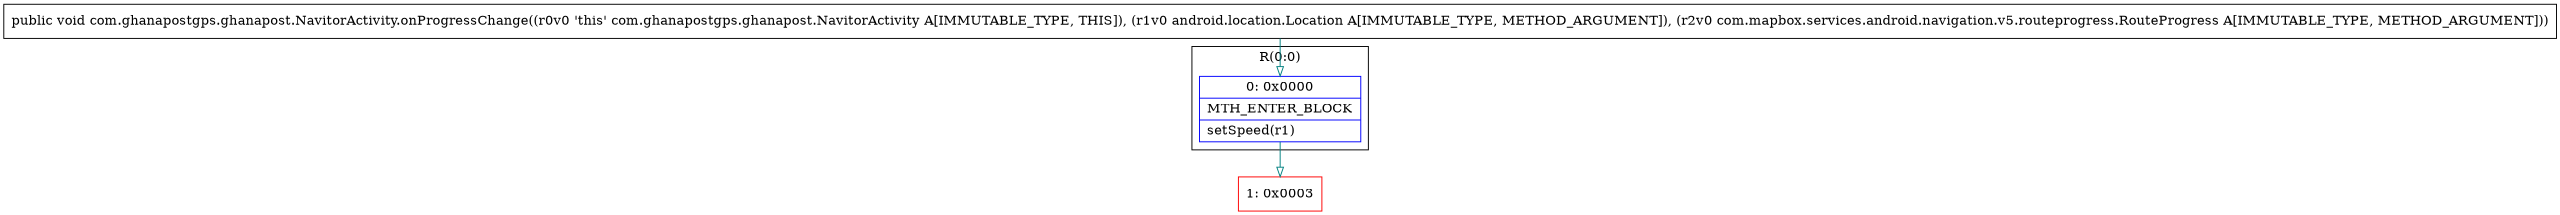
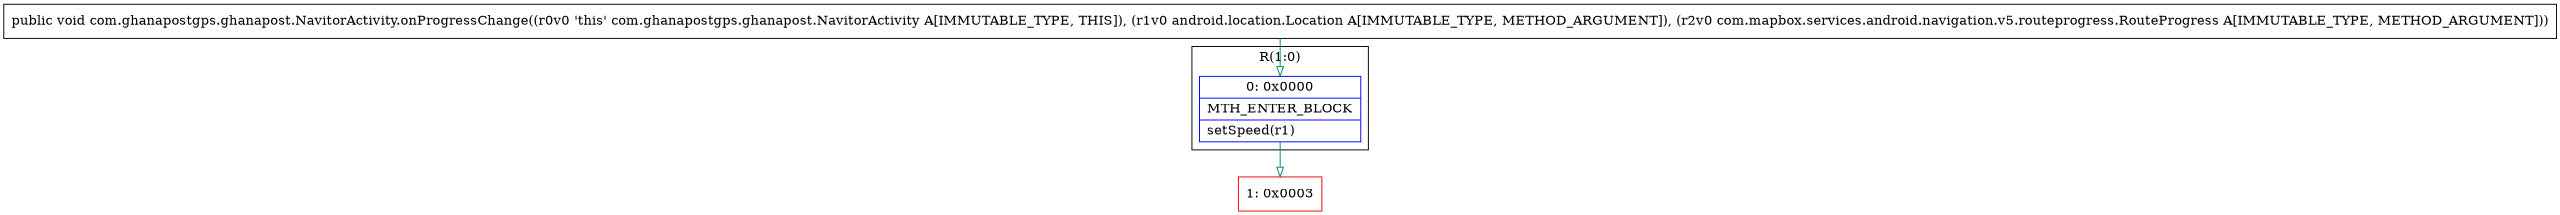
cluster "R(0:0)": label "R(0:0)" -> "R(1:0)"
